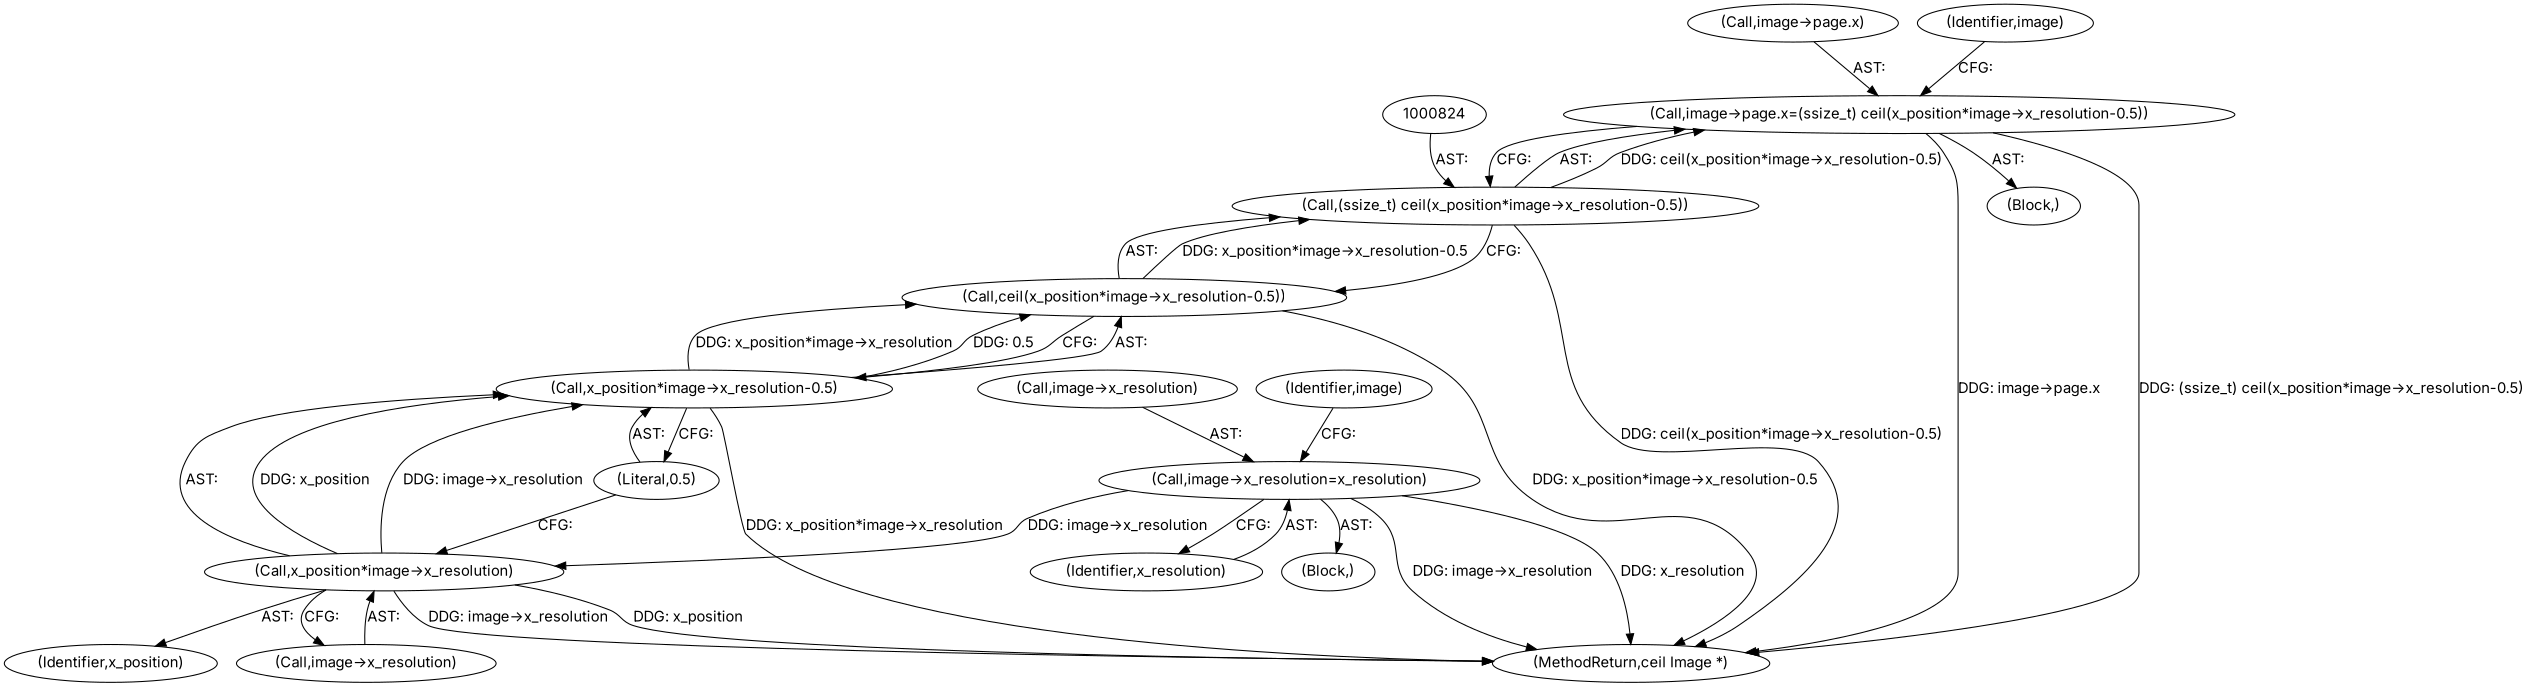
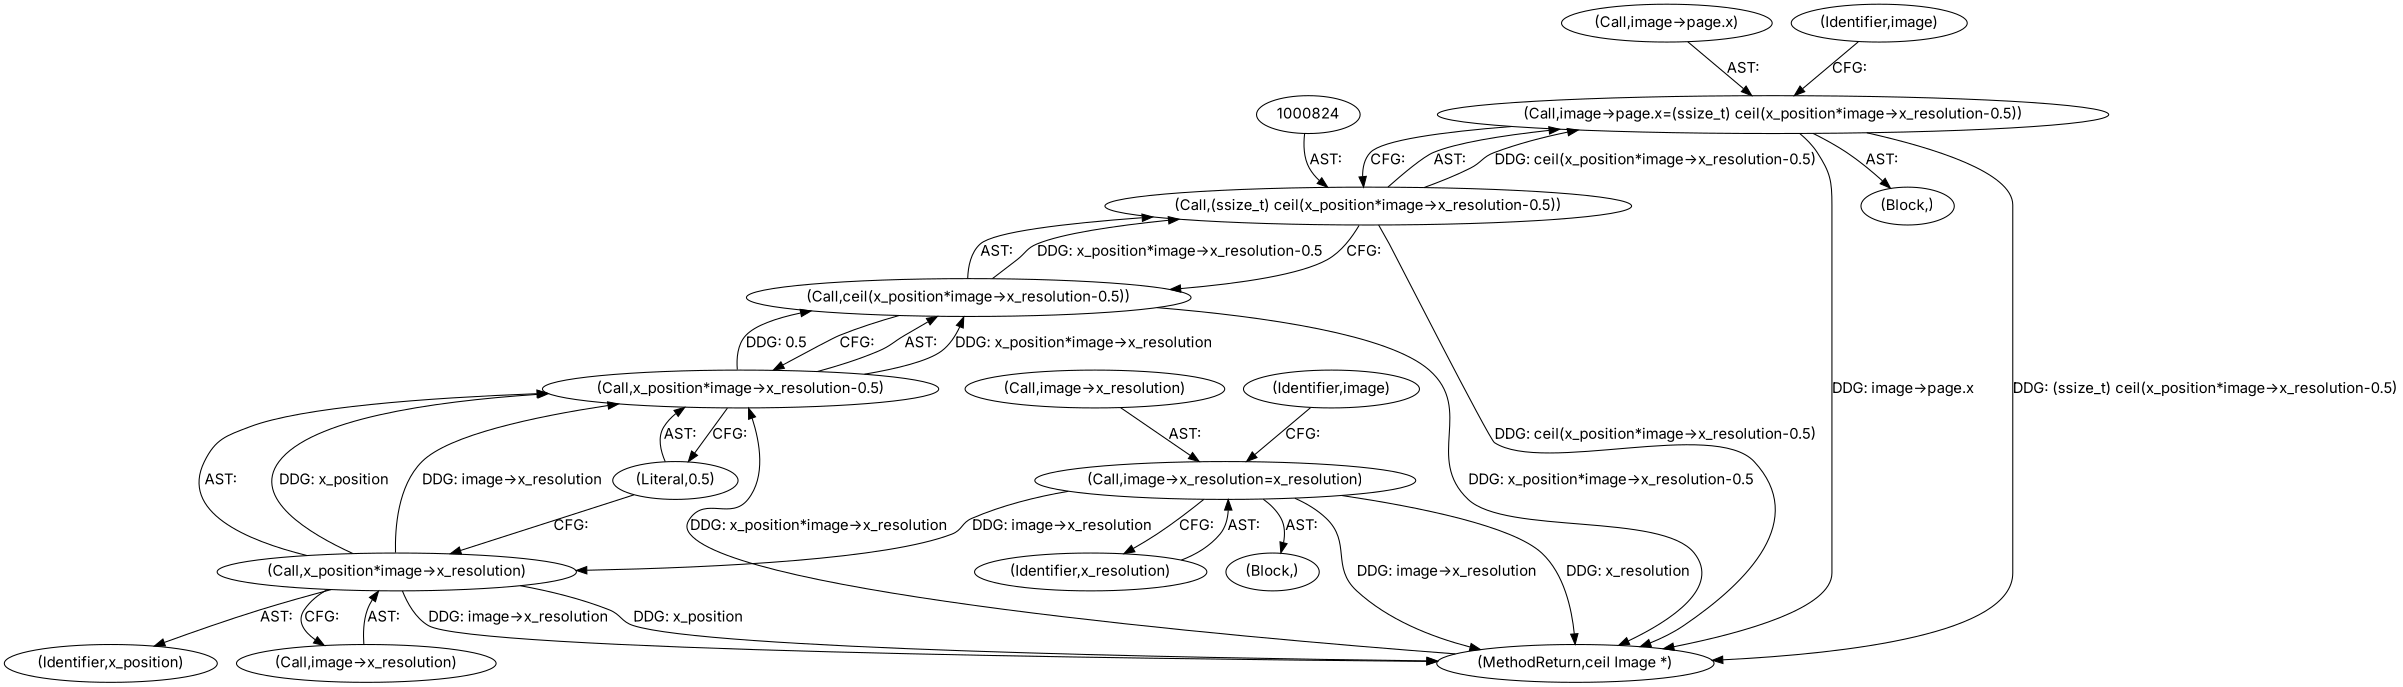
edge "(Call,x_position*image->x_resolution-0.5)" -> "(MethodReturn,ceil Image *)": reversed
